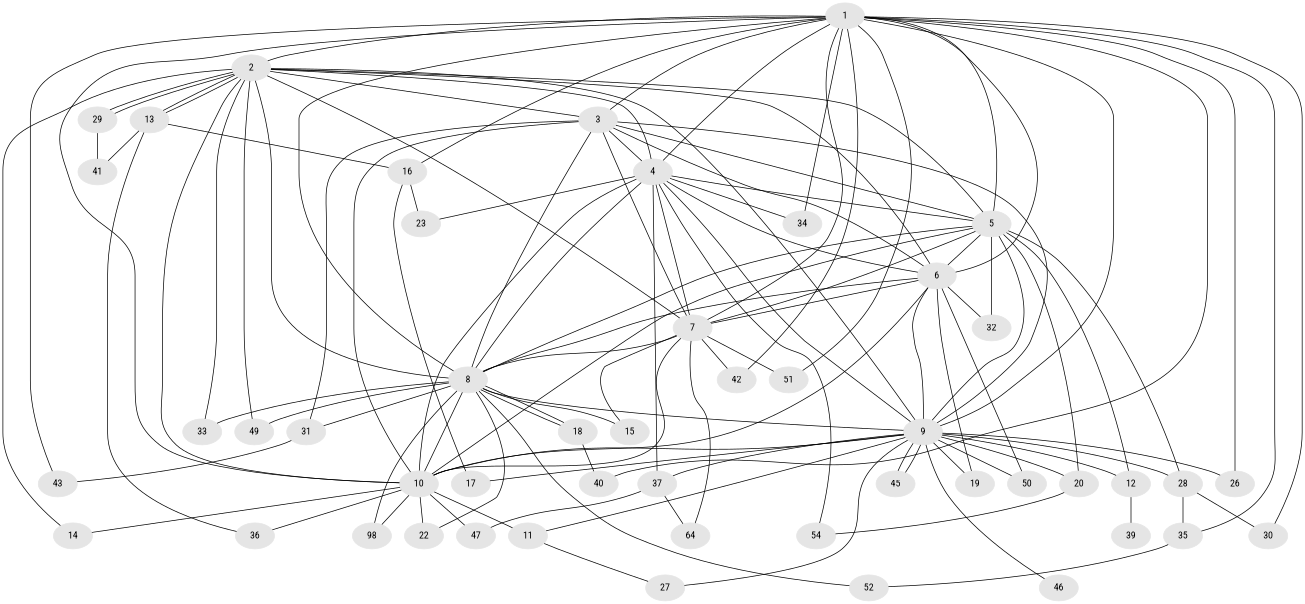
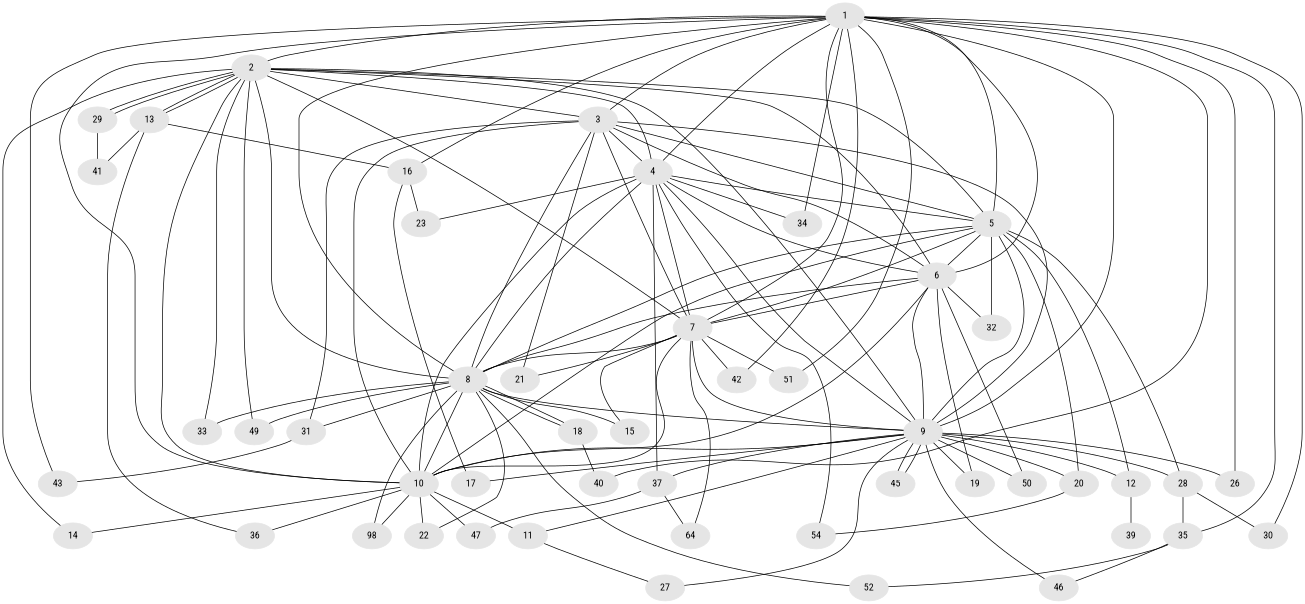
node "21": added
edge "7" -- "9": added
edge "35" -- "46": added
